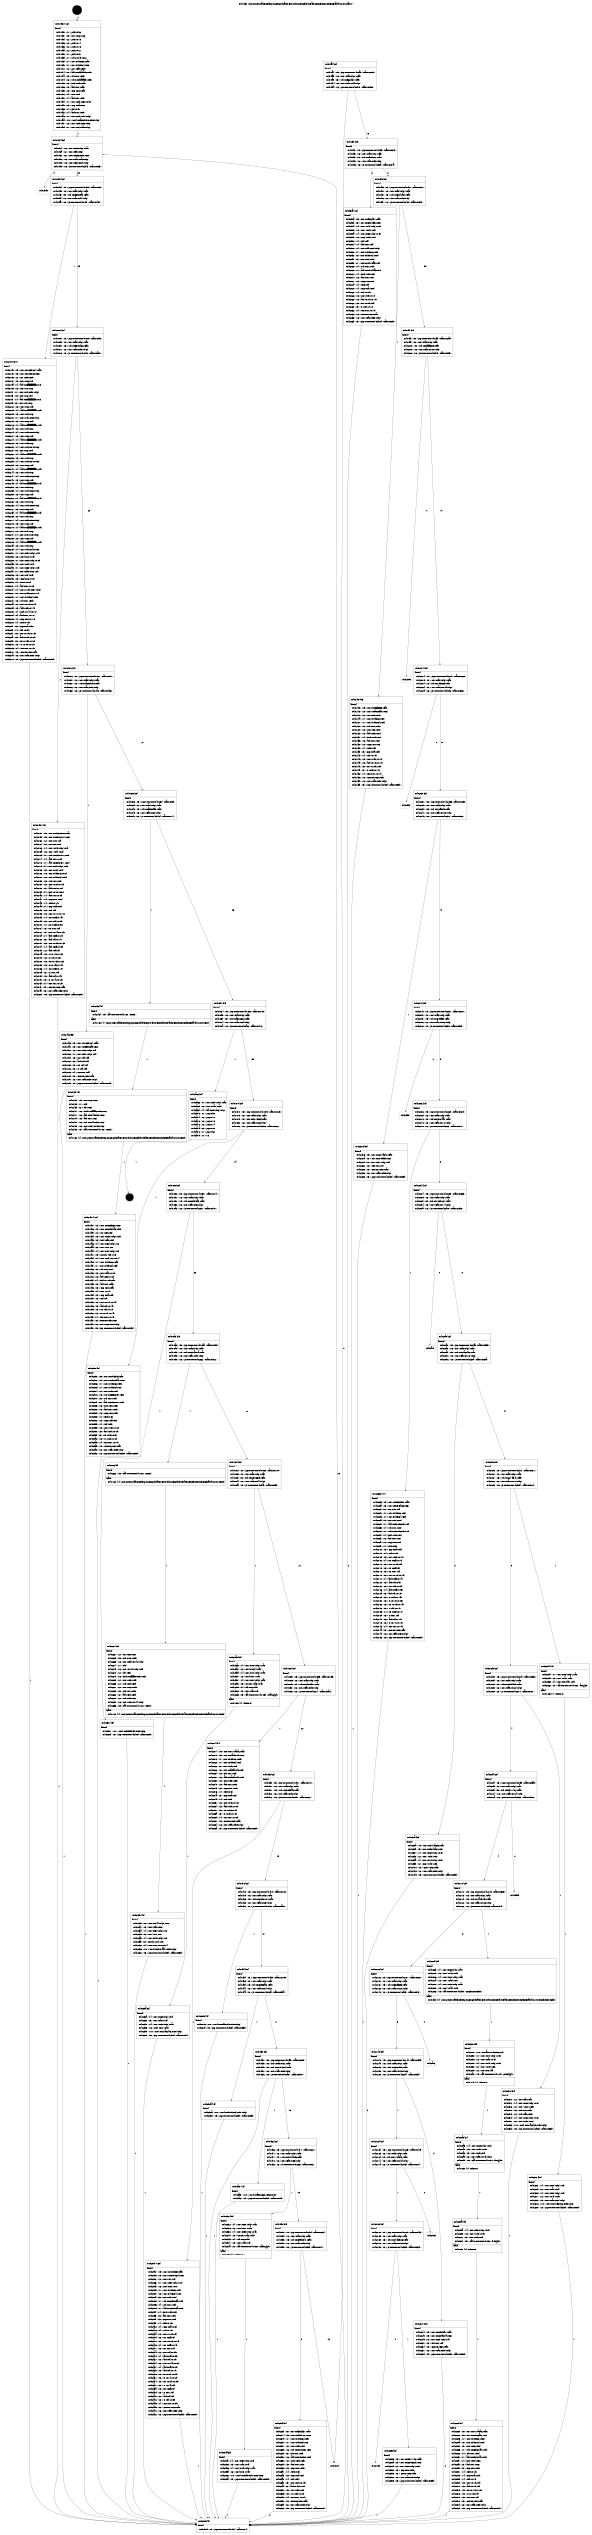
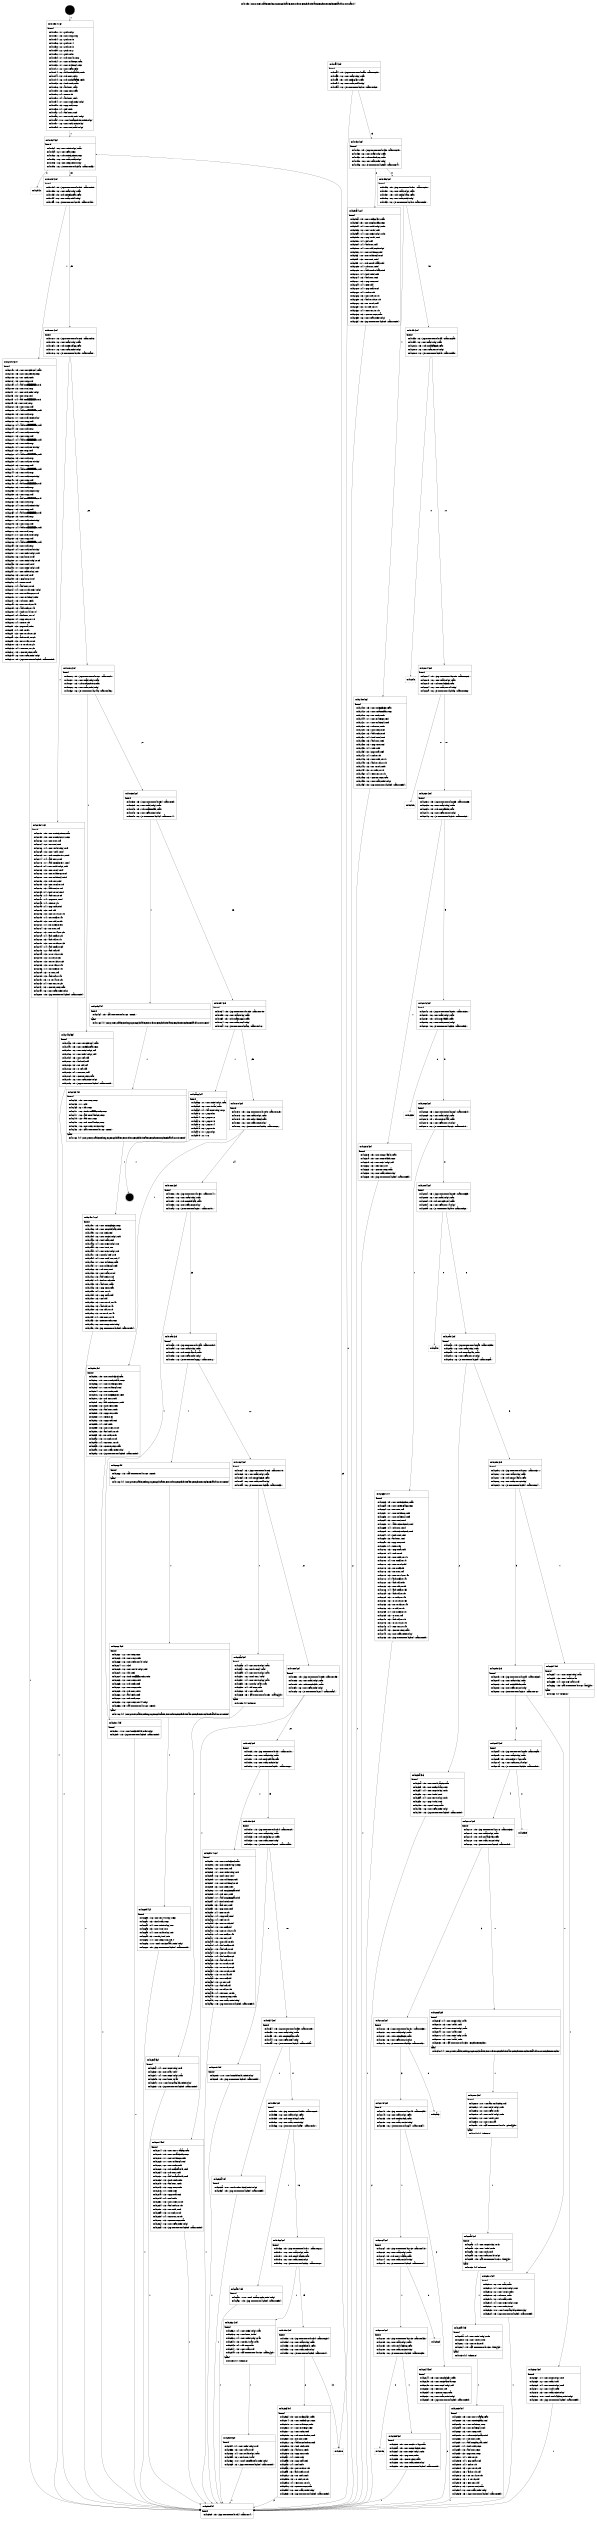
edge "0x401f50 [28]" -> "0x402bed [5]": now "0x402814 [91]" -> "0x402bed [5]"
